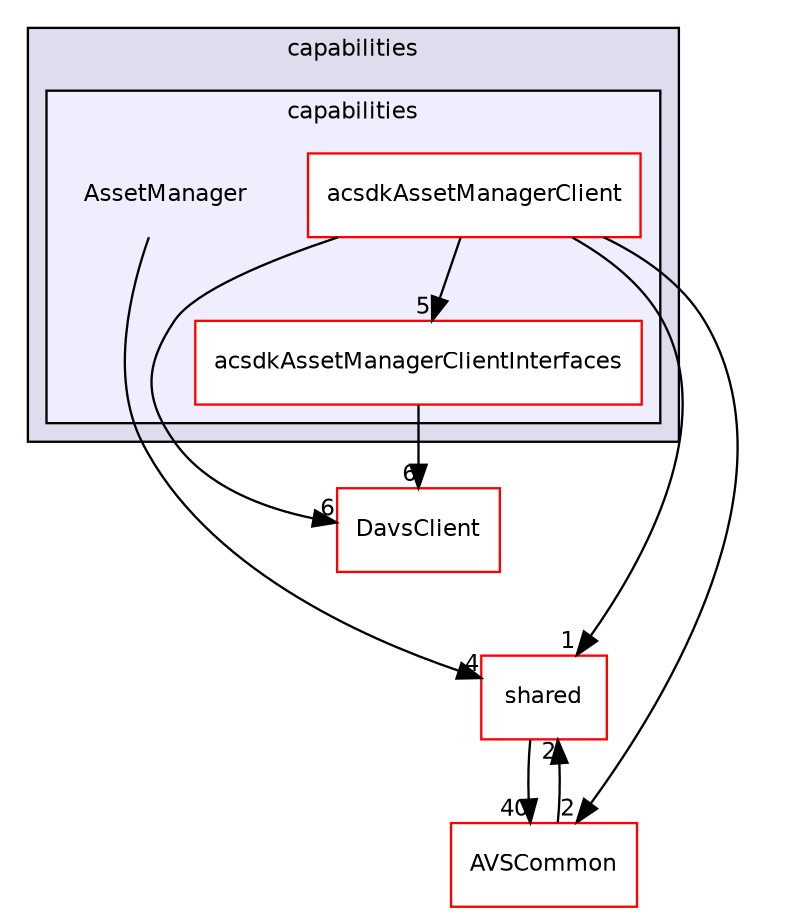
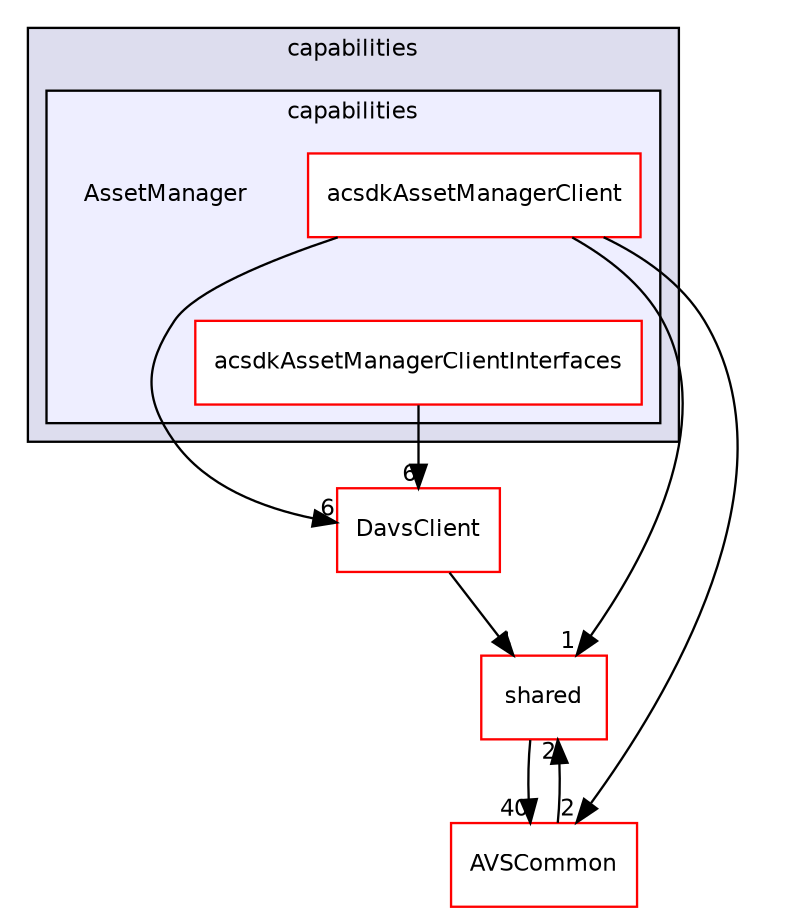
edge "acsdkAssetManagerClient" -> "acsdkAssetManagerClientInterfaces": removed
edge "AssetManager" -> "shared": now "DavsClient" -> "shared"
